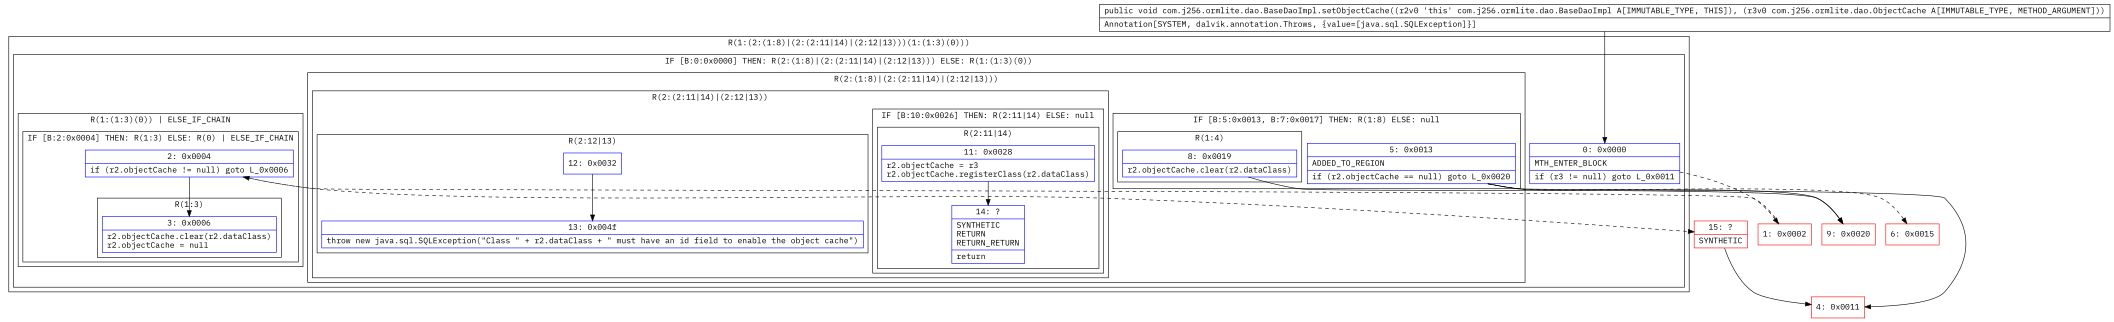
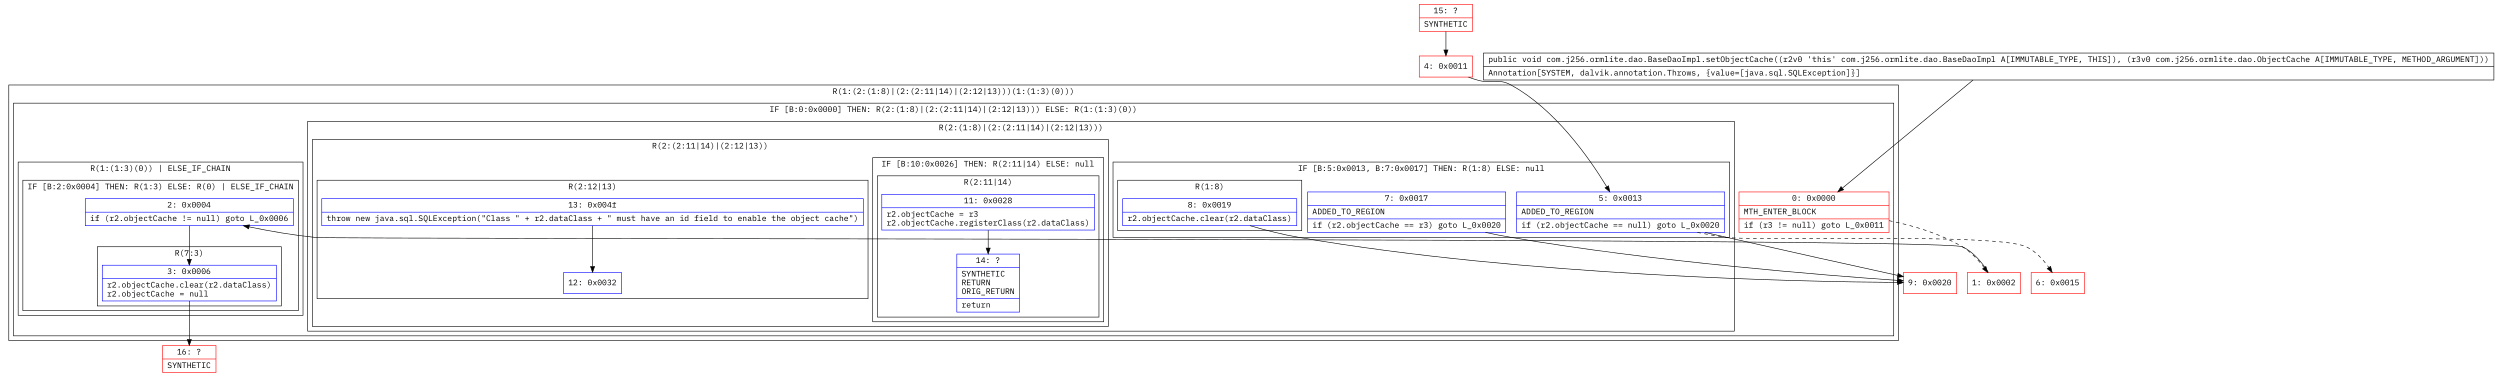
cluster "R(1:4)": label "R(1:4)" -> "R(1:8)"
node "0: 0x0000": color blue -> red
edge "1: 0x0002" -> "2: 0x0004": style dashed -> solid
edge "5: 0x0013" -> "4: 0x0011": reversed
edge "2: 0x0004" -> "15: ?": removed
edge "12: 0x0032" -> "13: 0x004f": reversed
cluster "R(1:3)": label "R(1:3)" -> "R(7:3)"
node "7: 0x0017": added
node "14: ?": text "RETURN_RETURN" -> "ORIG_RETURN"
node "16: ?": added
